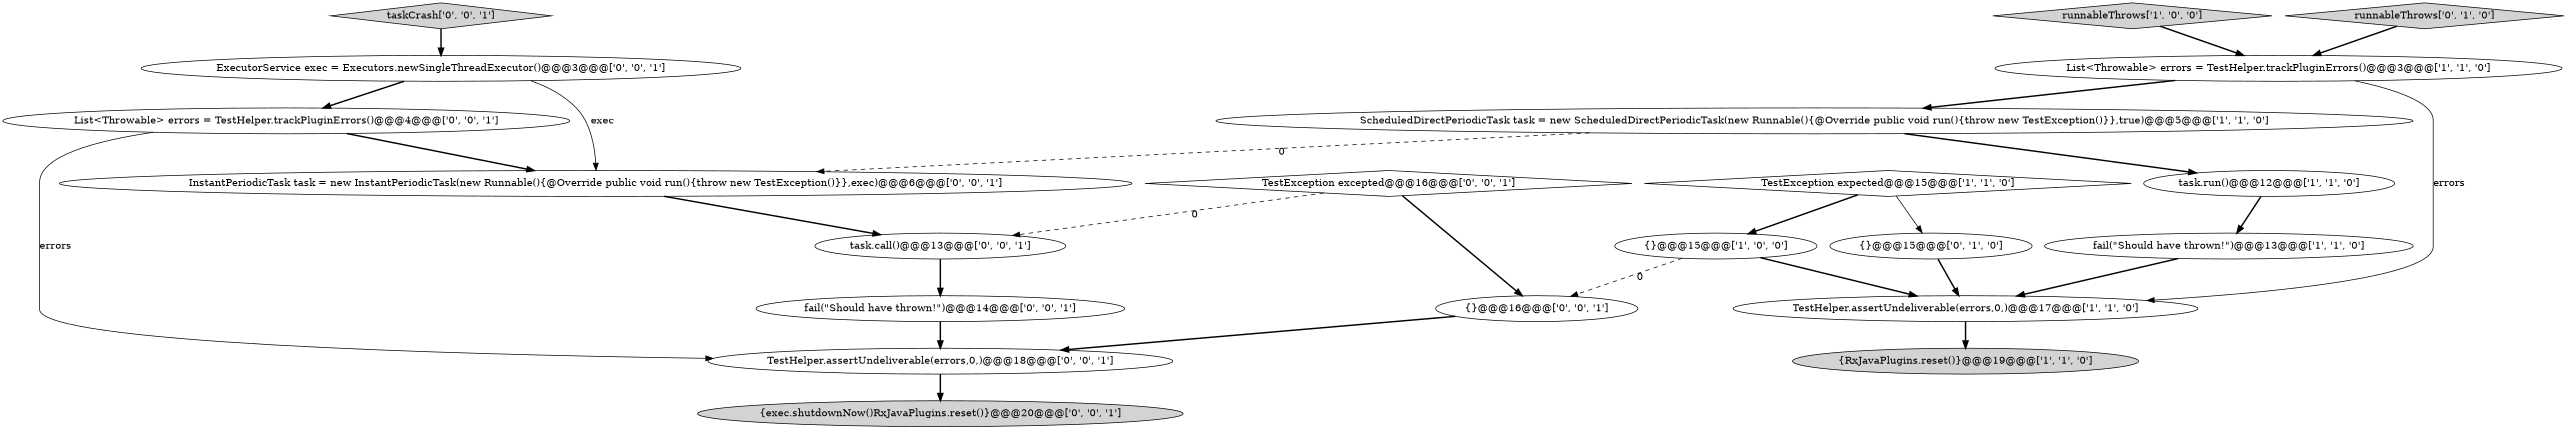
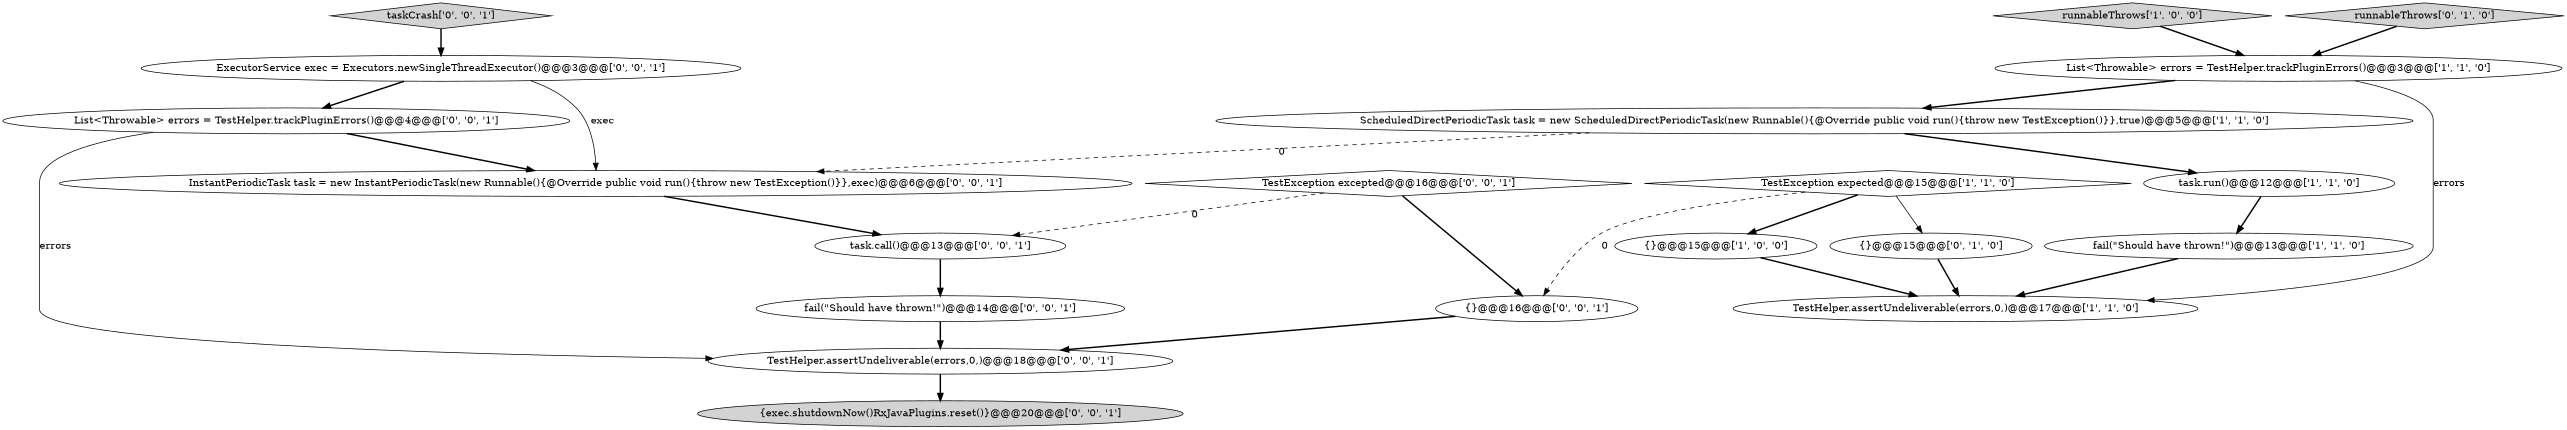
edge "{}@@@15@@@['1', '0', '0']" -> "{}@@@16@@@['0', '0', '1']": now "TestException expected@@@15@@@['1', '1', '0']" -> "{}@@@16@@@['0', '0', '1']"
node "{RxJavaPlugins.reset()}@@@19@@@['1', '1', '0']": removed
